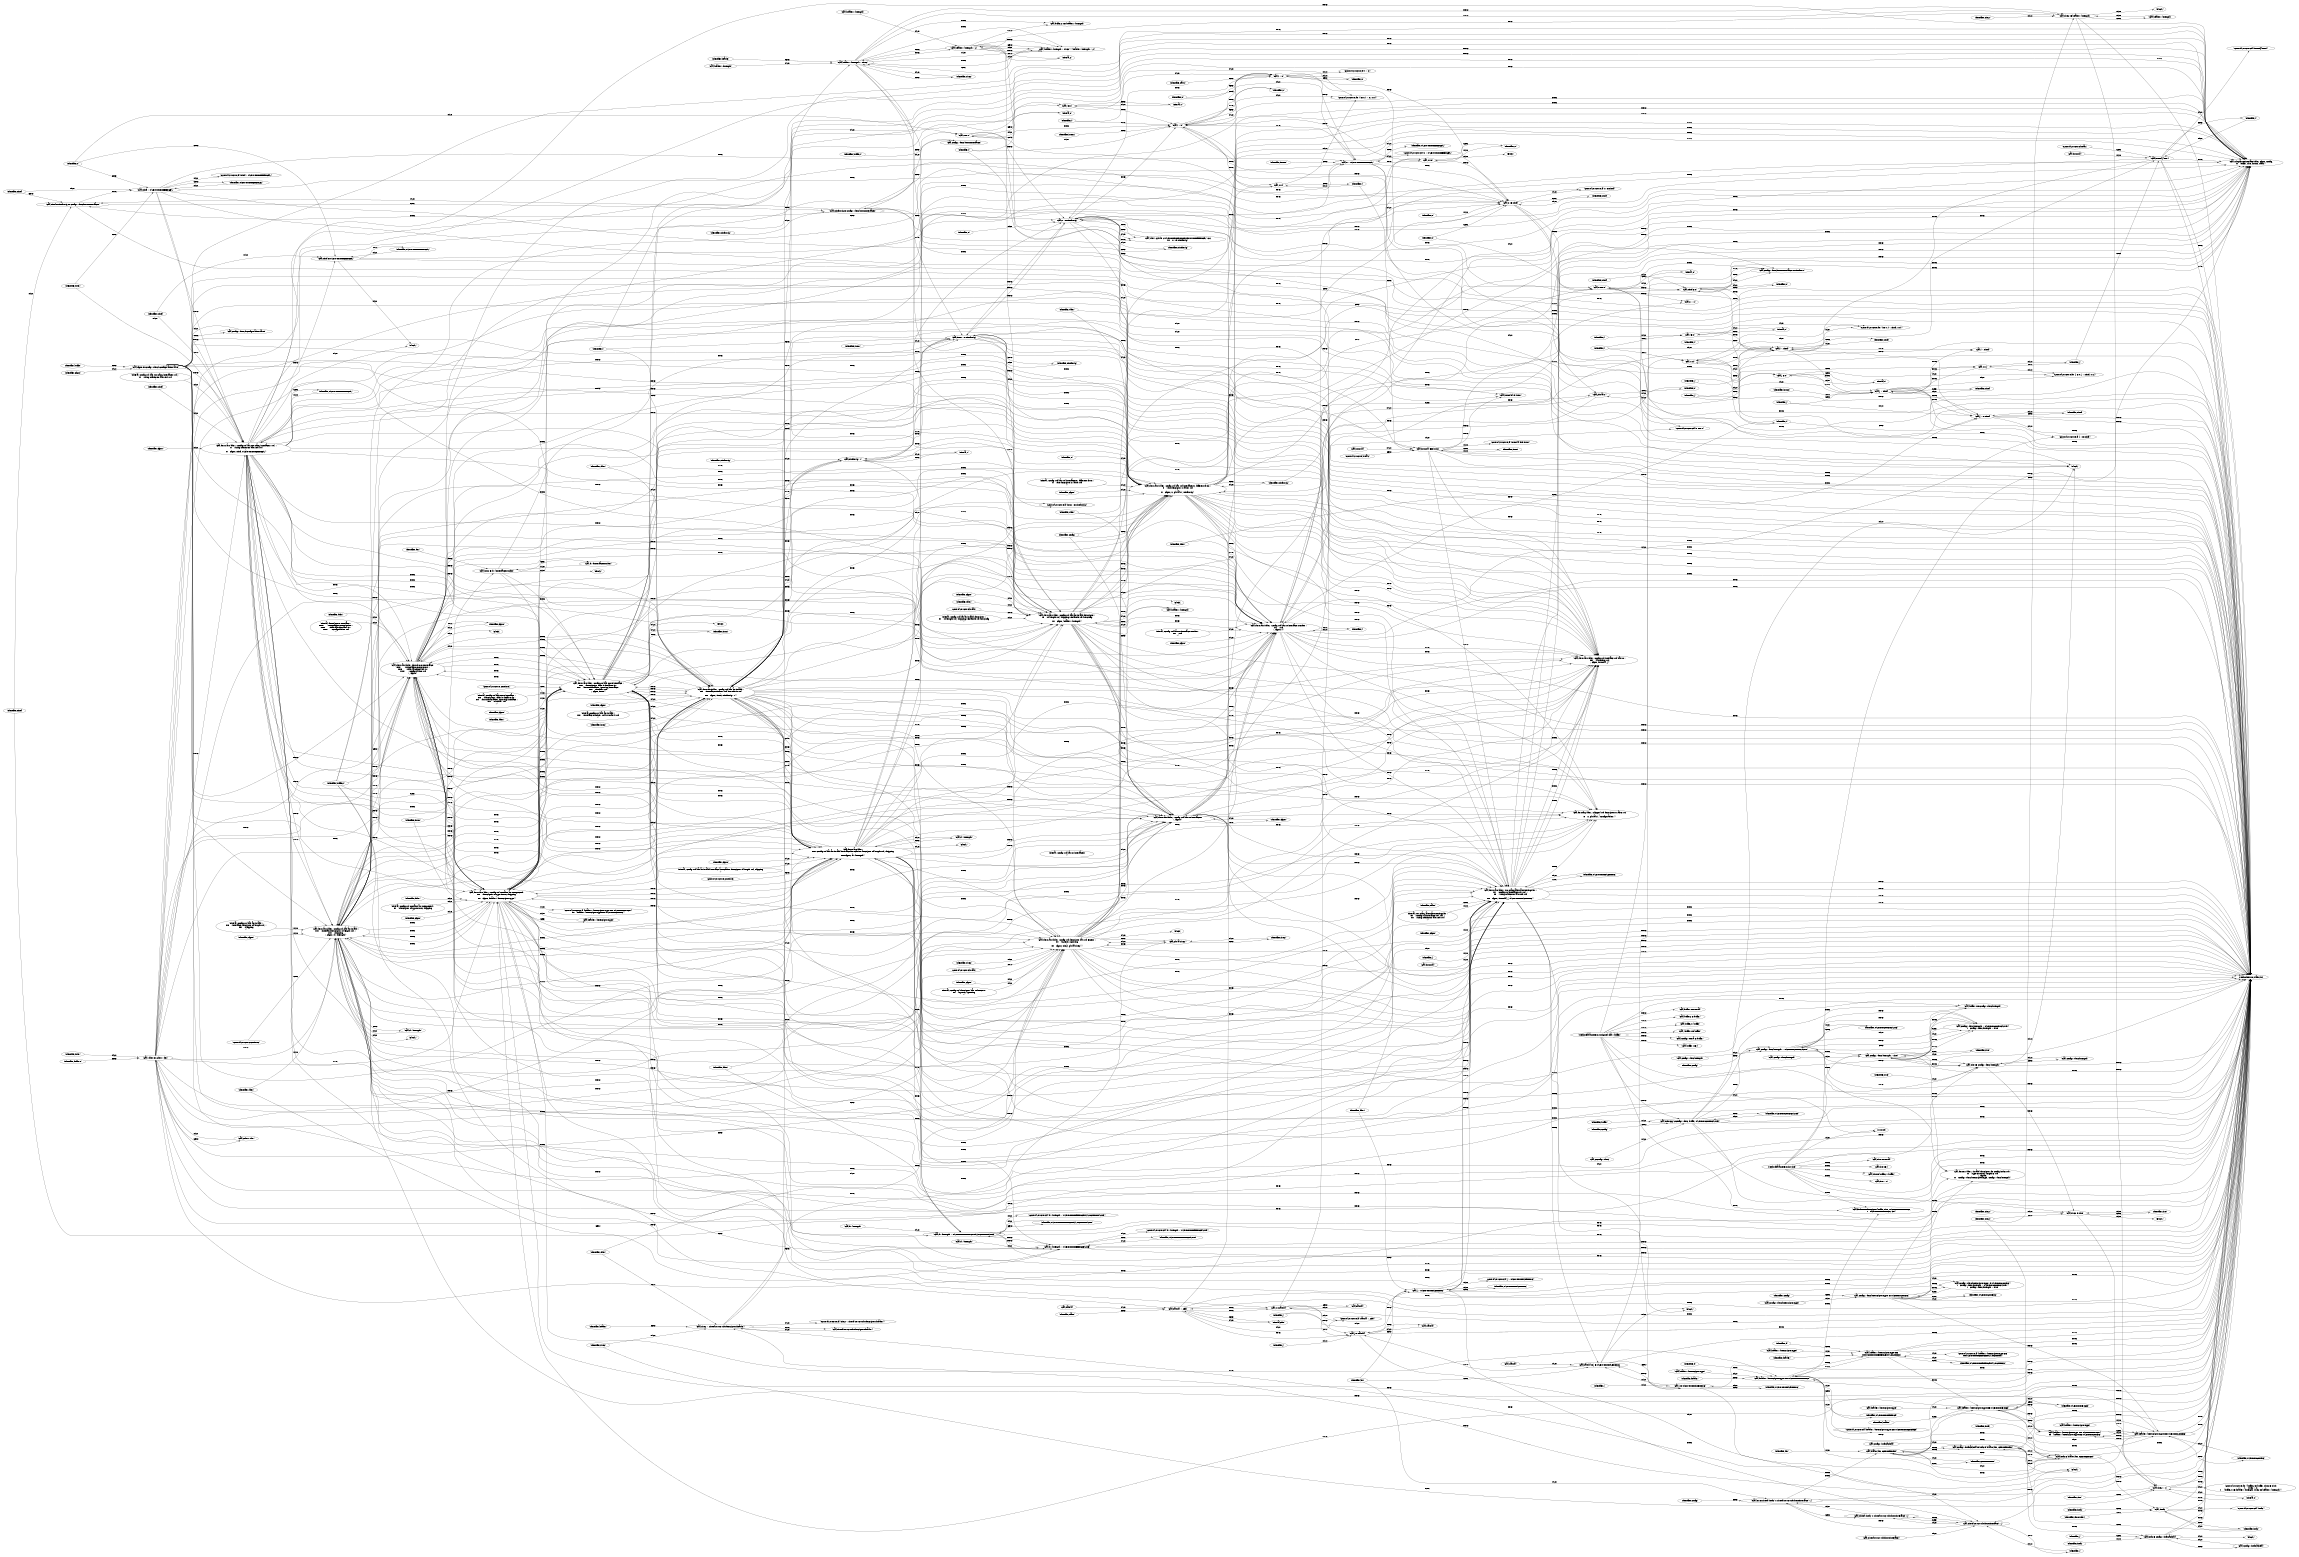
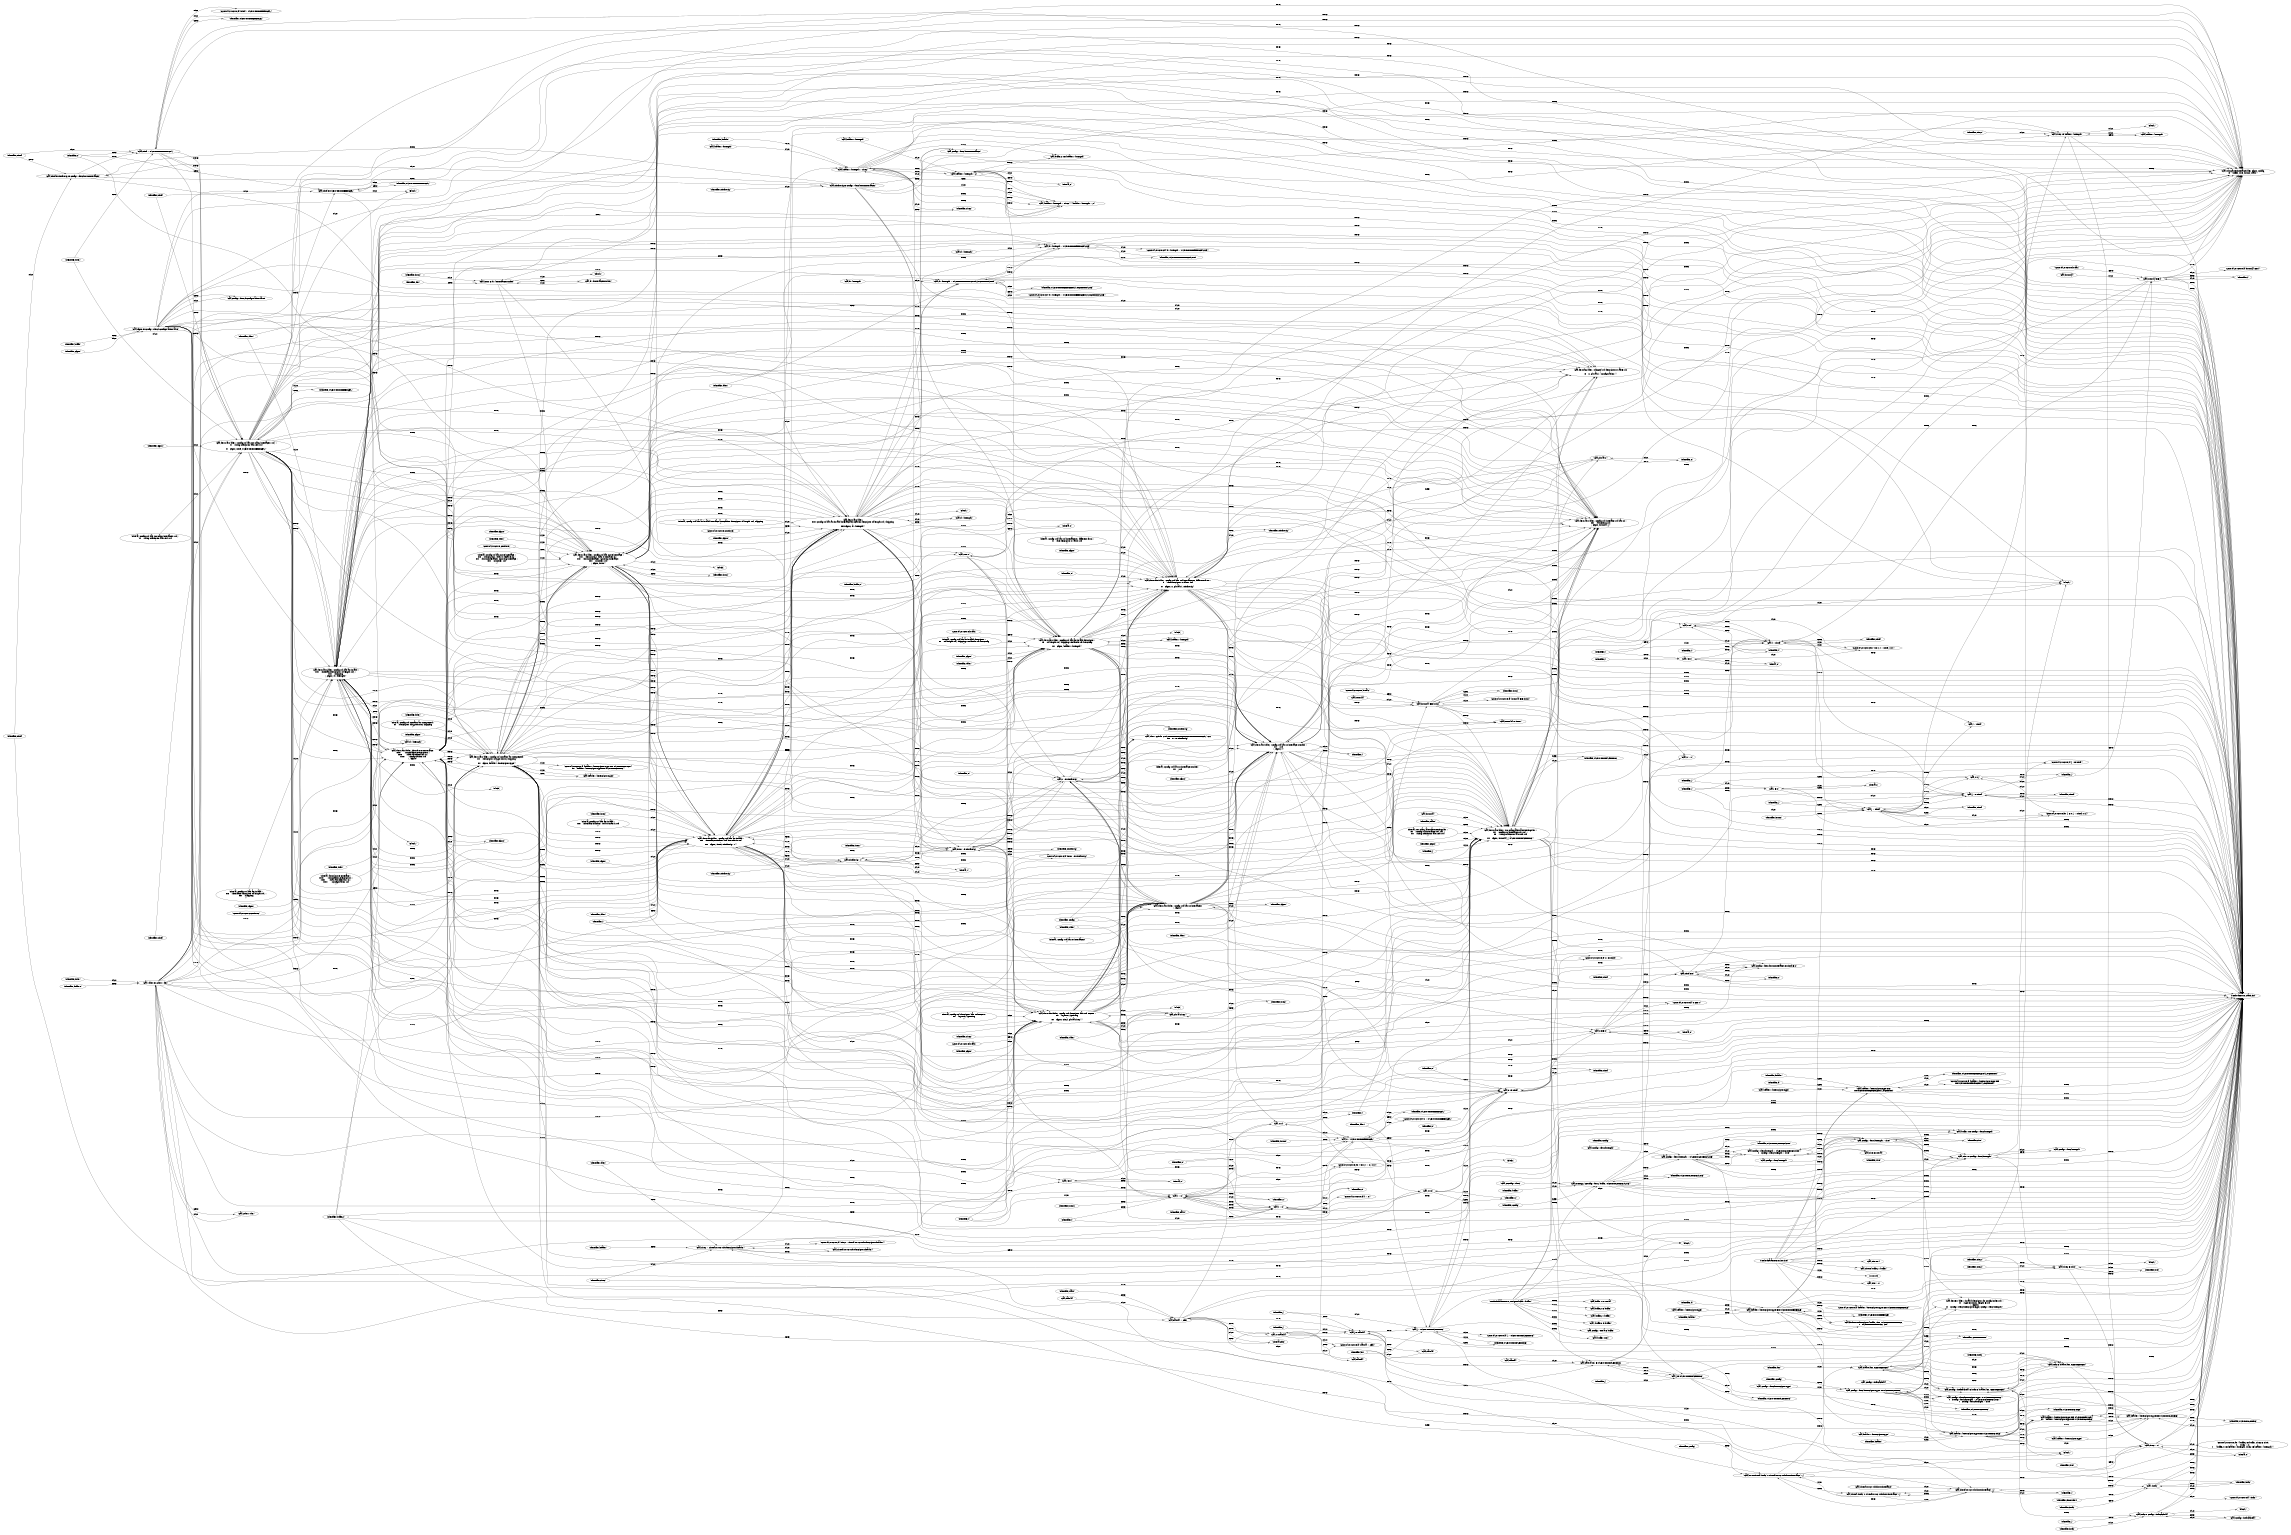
edge "(Call,config->desc.bLength < USB_DT_CONFIG_SIZE)" -> "(Call,config->desc.bLength > size)": now "(Call,config->desc.bLength < USB_DT_CONFIG_SIZE)" -> "(Call,size -= retval)"
edge "(MethodParameterIn,unsigned char *buffer)" -> "1000109": removed, label "AST:"
